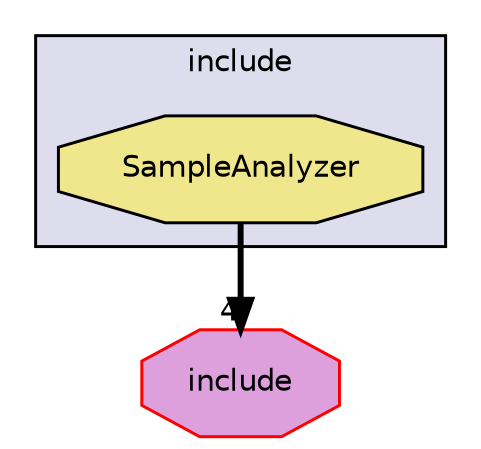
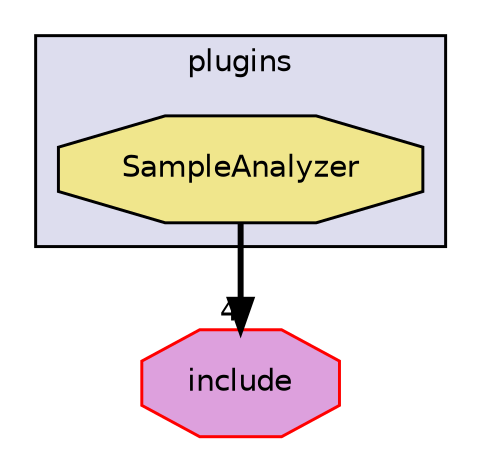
cluster "include": label "include" -> "plugins"
